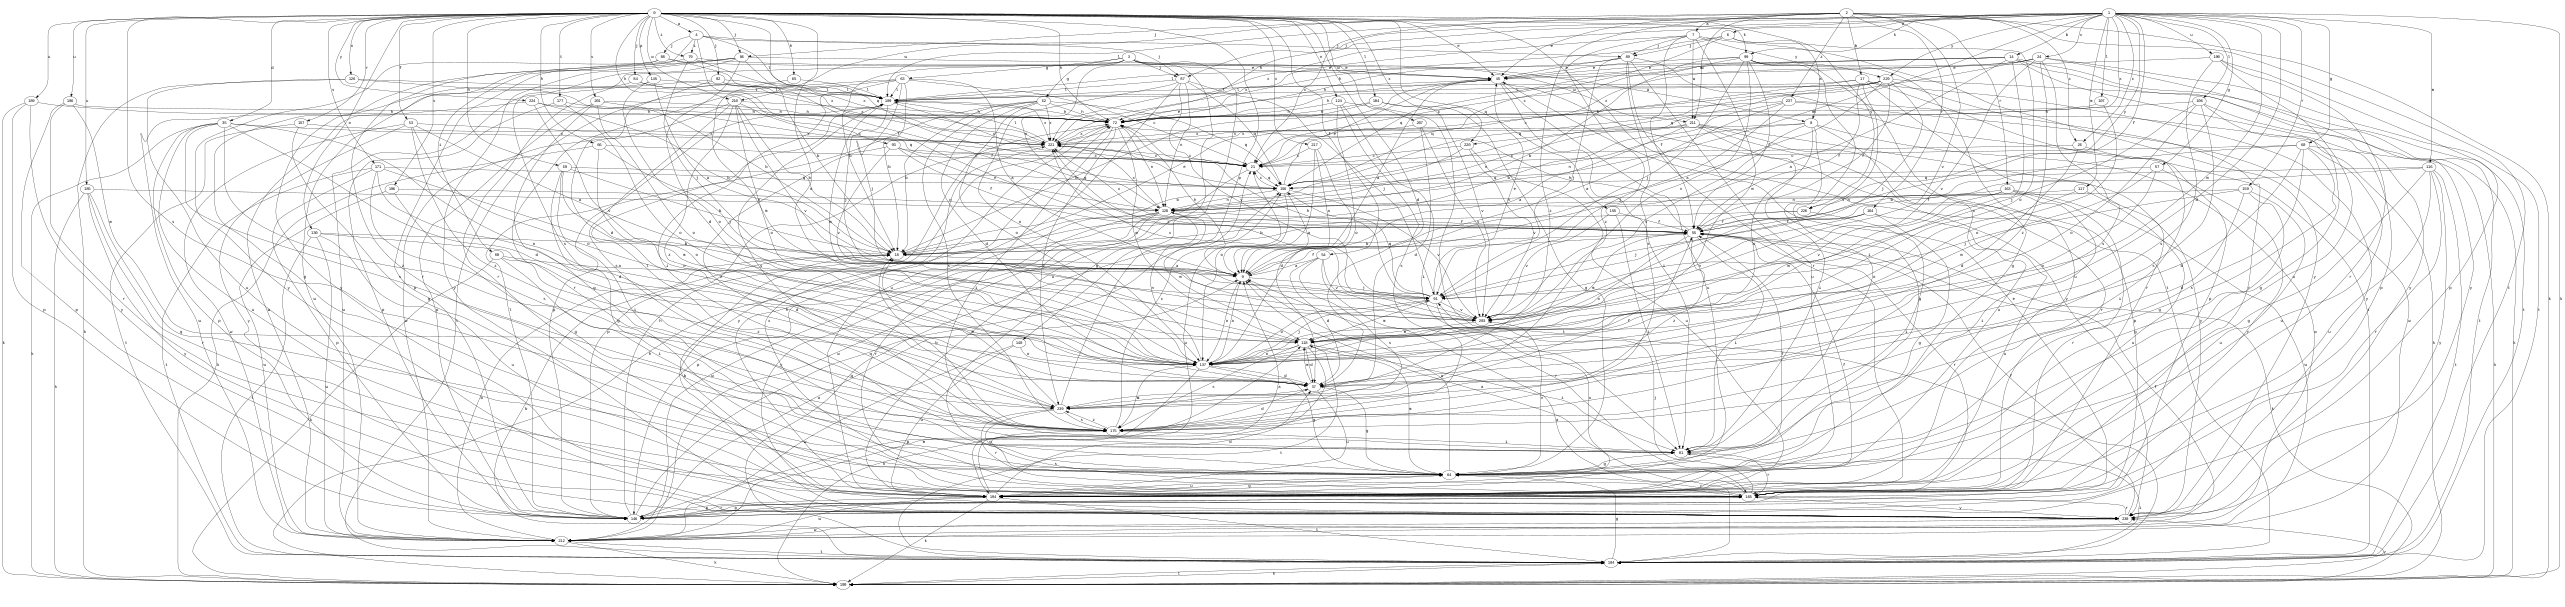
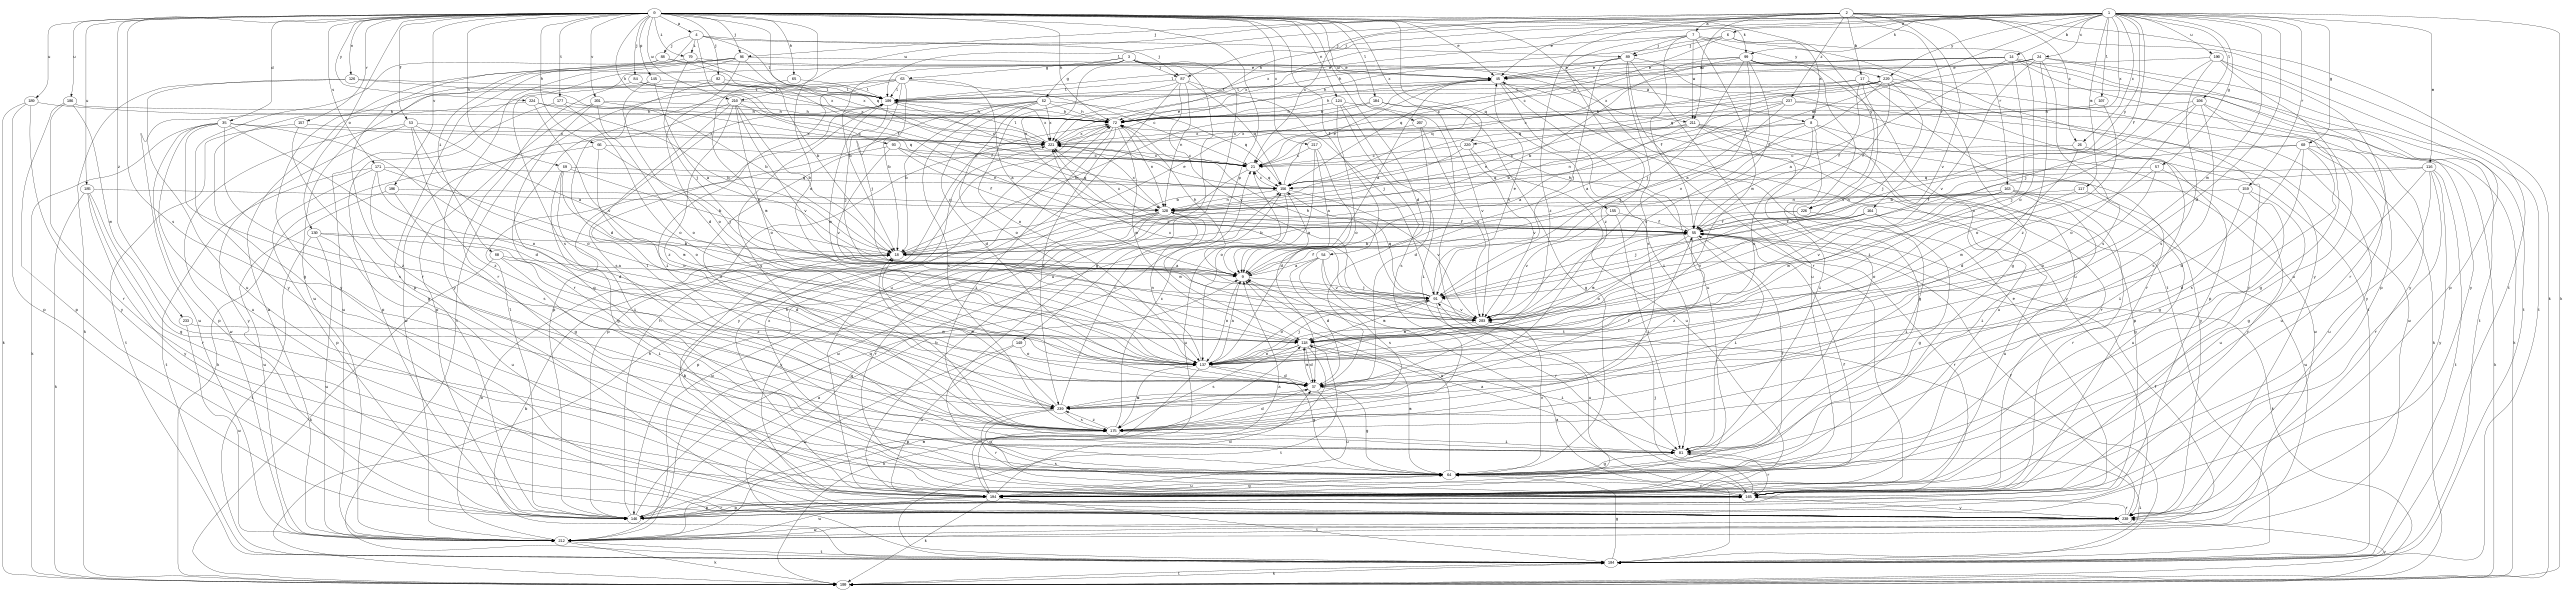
edge "159" -> "91": now "190" -> "91"
node "233": added
